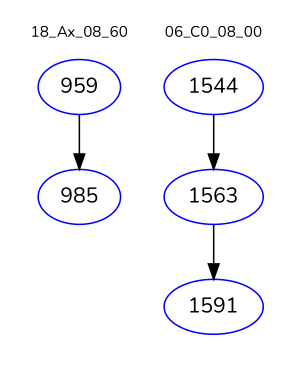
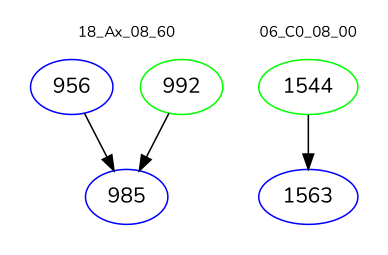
node "959": label "959" -> "956"
node "992": added
node "1544": color blue -> green
node "1591": removed
